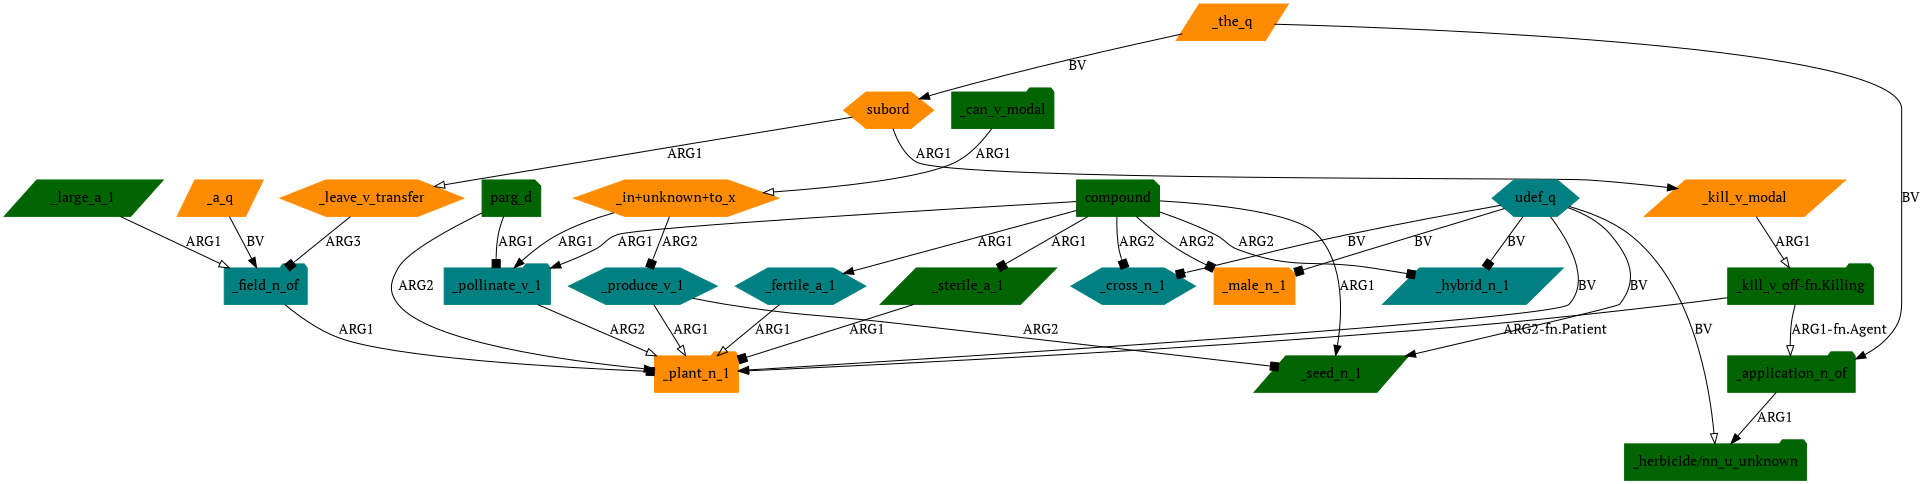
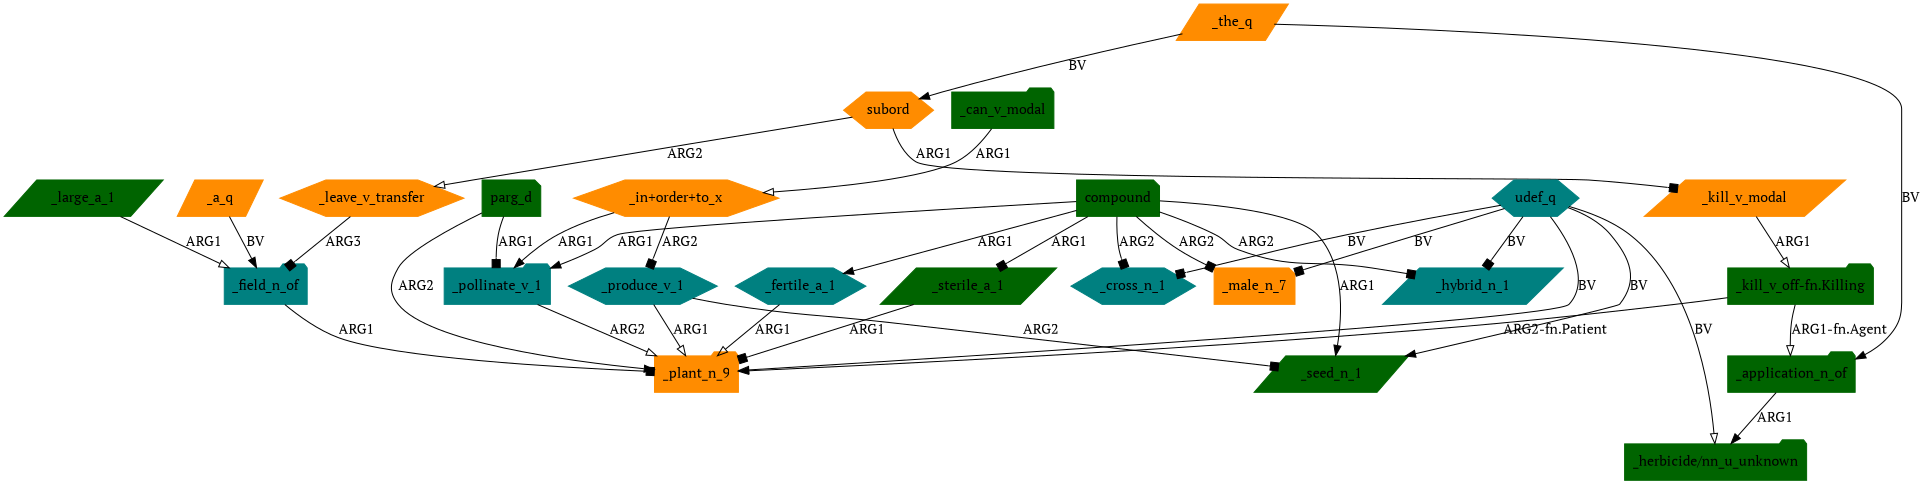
edge "subord" -> "_leave_v_transfer": label "ARG1" -> "ARG2"
edge "subord" -> "_kill_v_modal": arrowhead normal -> box
node "_in+unknown+to_x": label "_in+unknown+to_x" -> "_in+order+to_x"
node "_male_n_1": label "_male_n_1" -> "_male_n_7"
node "_plant_n_1": label "_plant_n_1" -> "_plant_n_9"
